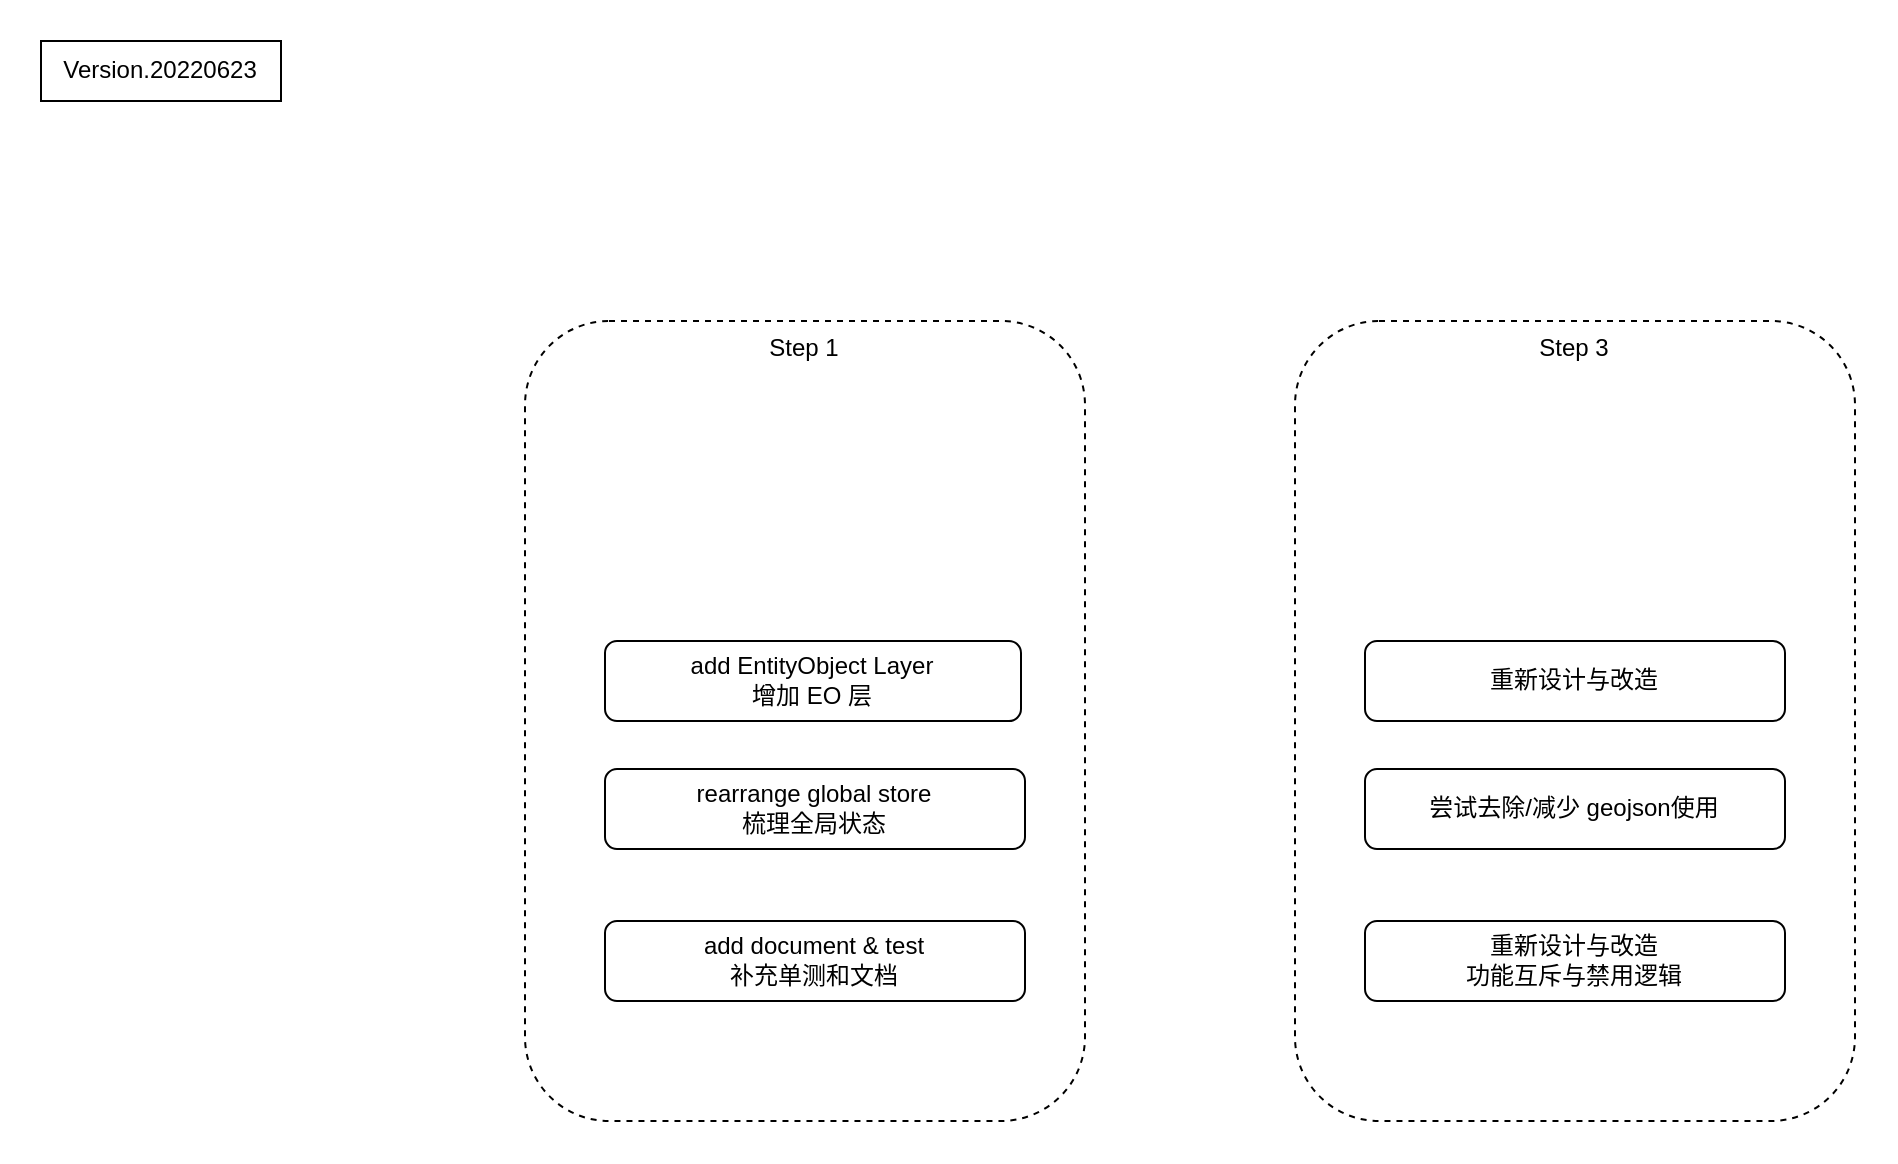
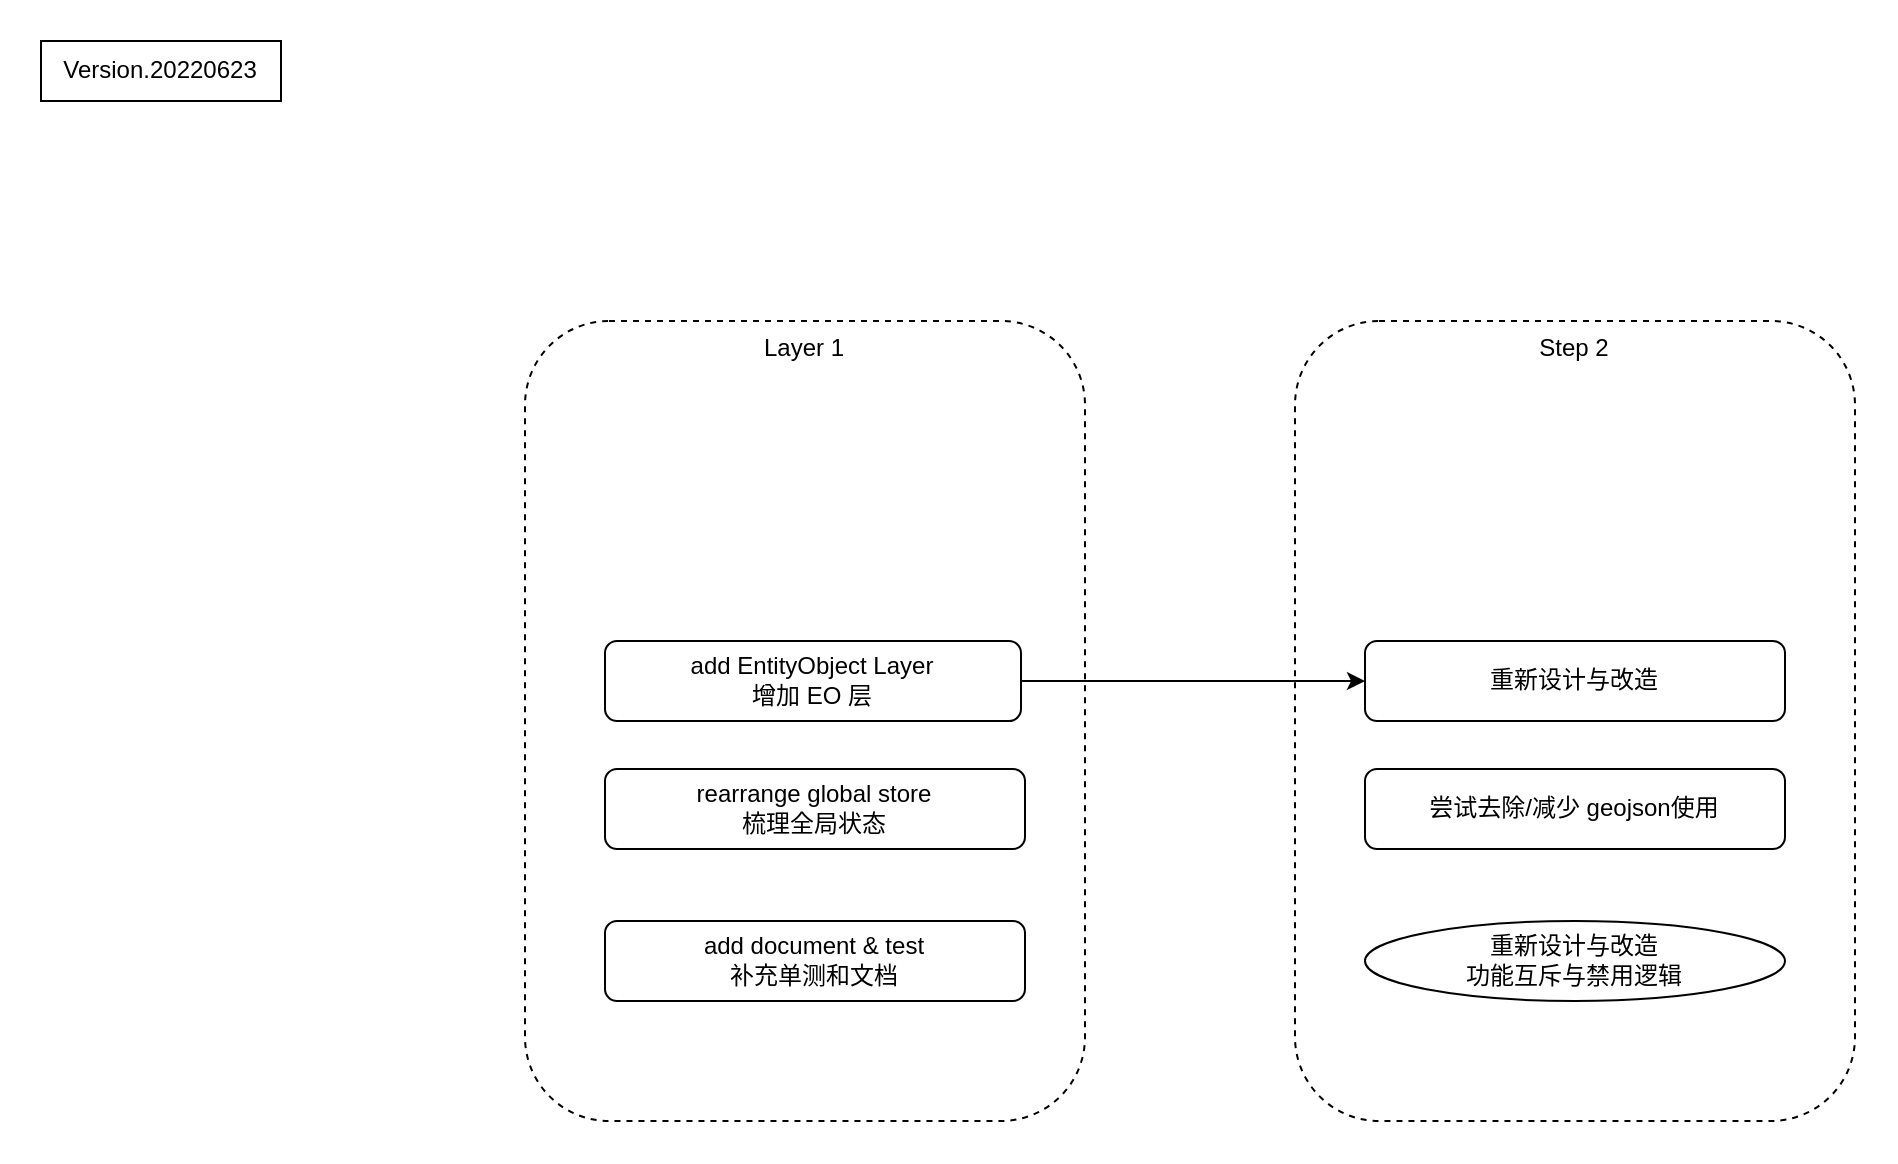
node "Step 1": label "Step 1" -> "Layer 1"
node "Step 3": label "Step 3" -> "Step 2"
edge "add EntityObject Layer 增加 EO 层" -> "重新设计与改造": added
node "重新设计与改造 功能互斥与禁用逻辑": shape rounded rectangle -> ellipse
